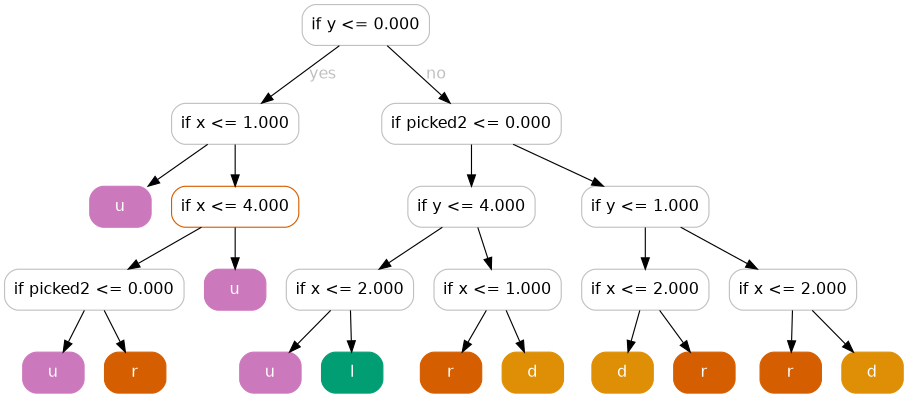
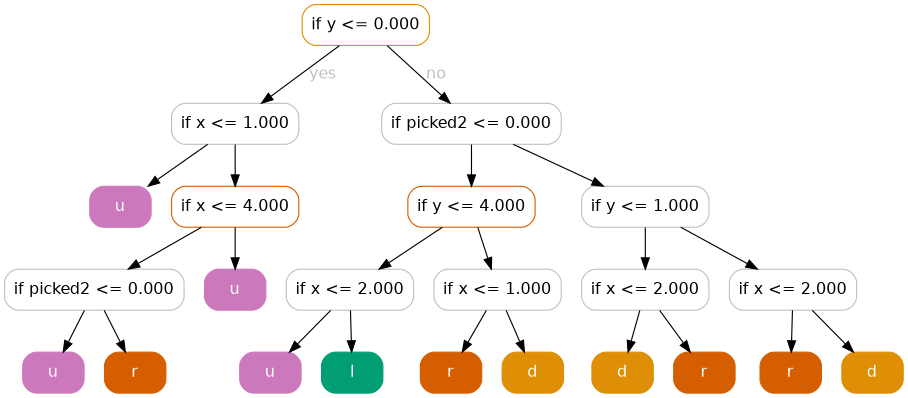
node "if y <= 0.000": color gray -> #de8f05
node "if y <= 4.000": color gray -> #d55e00
